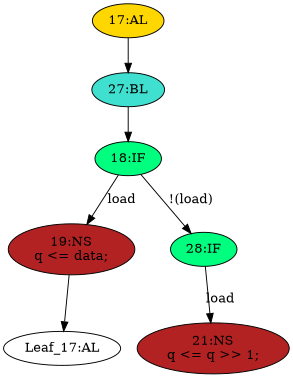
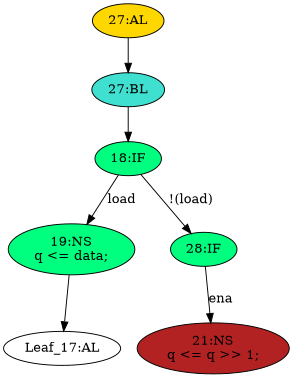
node "17:AL": label "17:AL" -> "27:AL"
node "19:NS q <= data;": fillcolor firebrick -> springgreen
edge "28:IF" -> "21:NS q <= q >> 1;": label "load" -> "ena"
